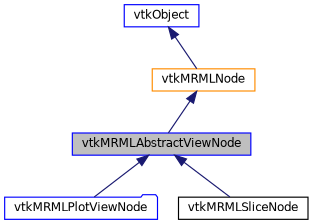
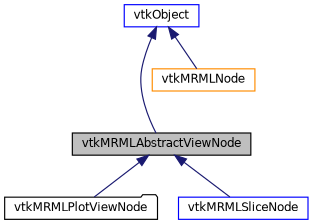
edge "vtkMRMLAbstractViewNode" -> "vtkMRMLNode": now "vtkMRMLAbstractViewNode" -> "vtkObject"
node "vtkMRMLAbstractViewNode": color blue -> black
node "vtkMRMLPlotViewNode": color blue -> black
node "vtkMRMLSliceNode": color black -> blue
